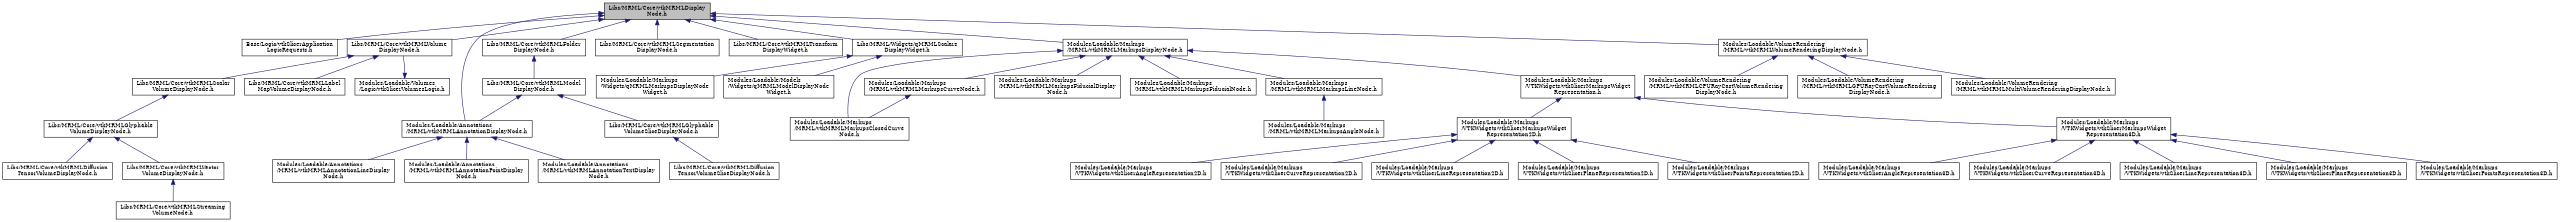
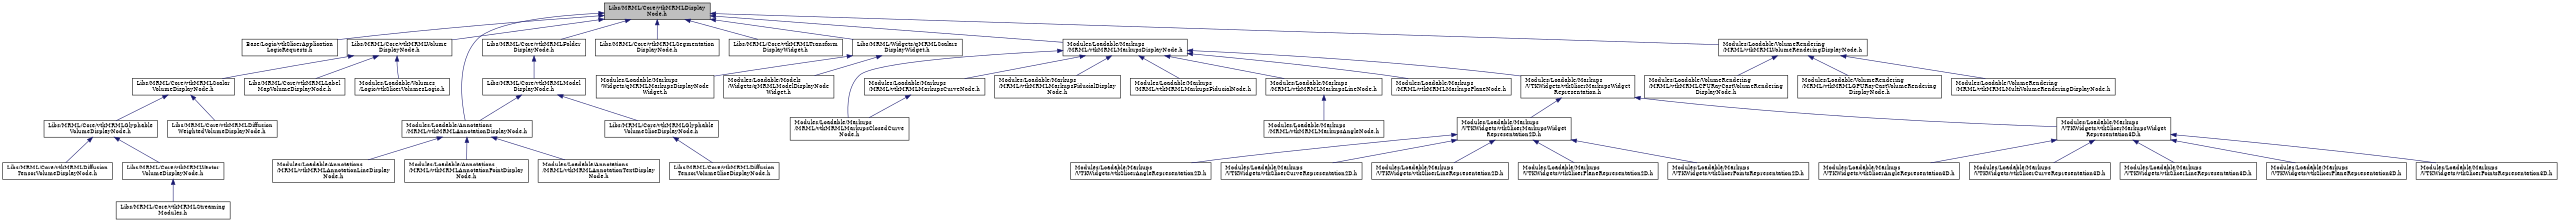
edge "Libs/MRML/Core/vtkMRMLVolume DisplayNode.h" -> "Modules/Loadable/Volumes /Logic/vtkSlicerVolumesLogic.h": reversed
node "Modules/Loadable/Markups /MRML/vtkMRMLMarkupsPlaneNode.h": added
node "Libs/MRML/Core/vtkMRMLDiffusion WeightedVolumeDisplayNode.h": added
node "Libs/MRML/Core/vtkMRMLStreaming VolumeNode.h": label "Libs/MRML/Core/vtkMRMLStreaming VolumeNode.h" -> "Libs/MRML/Core/vtkMRMLStreaming Modules.h"
